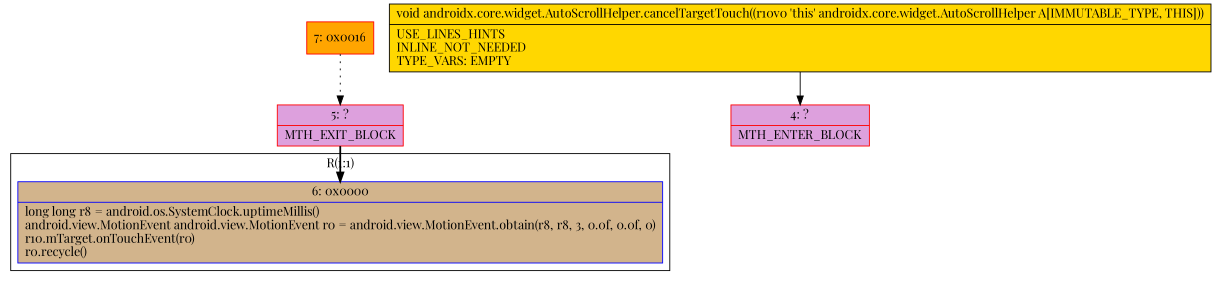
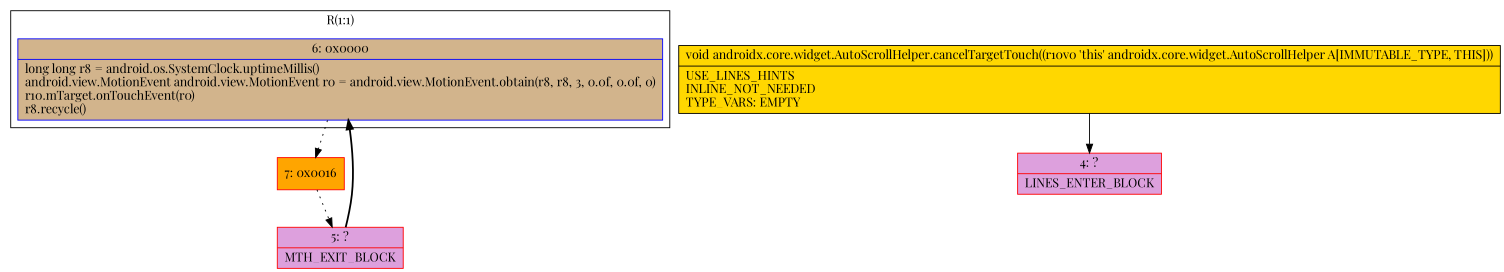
edge "6: 0x0000" -> "7: 0x0016": added
node "4: ?": text "MTH_ENTER_BLOCK" -> "LINES_ENTER_BLOCK"
node "6: 0x0000": text "r0.recycle()" -> "r8.recycle()"
